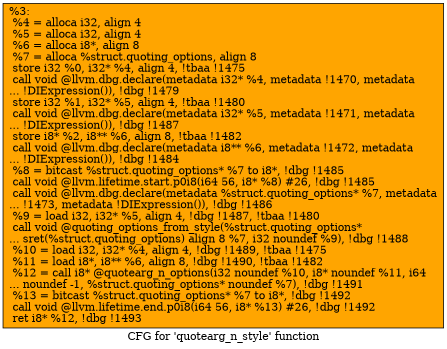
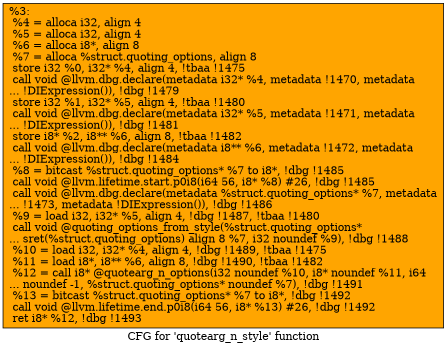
node "%3:": text "... !DIExpression()), !dbg !1487" -> "... !DIExpression()), !dbg !1481"
